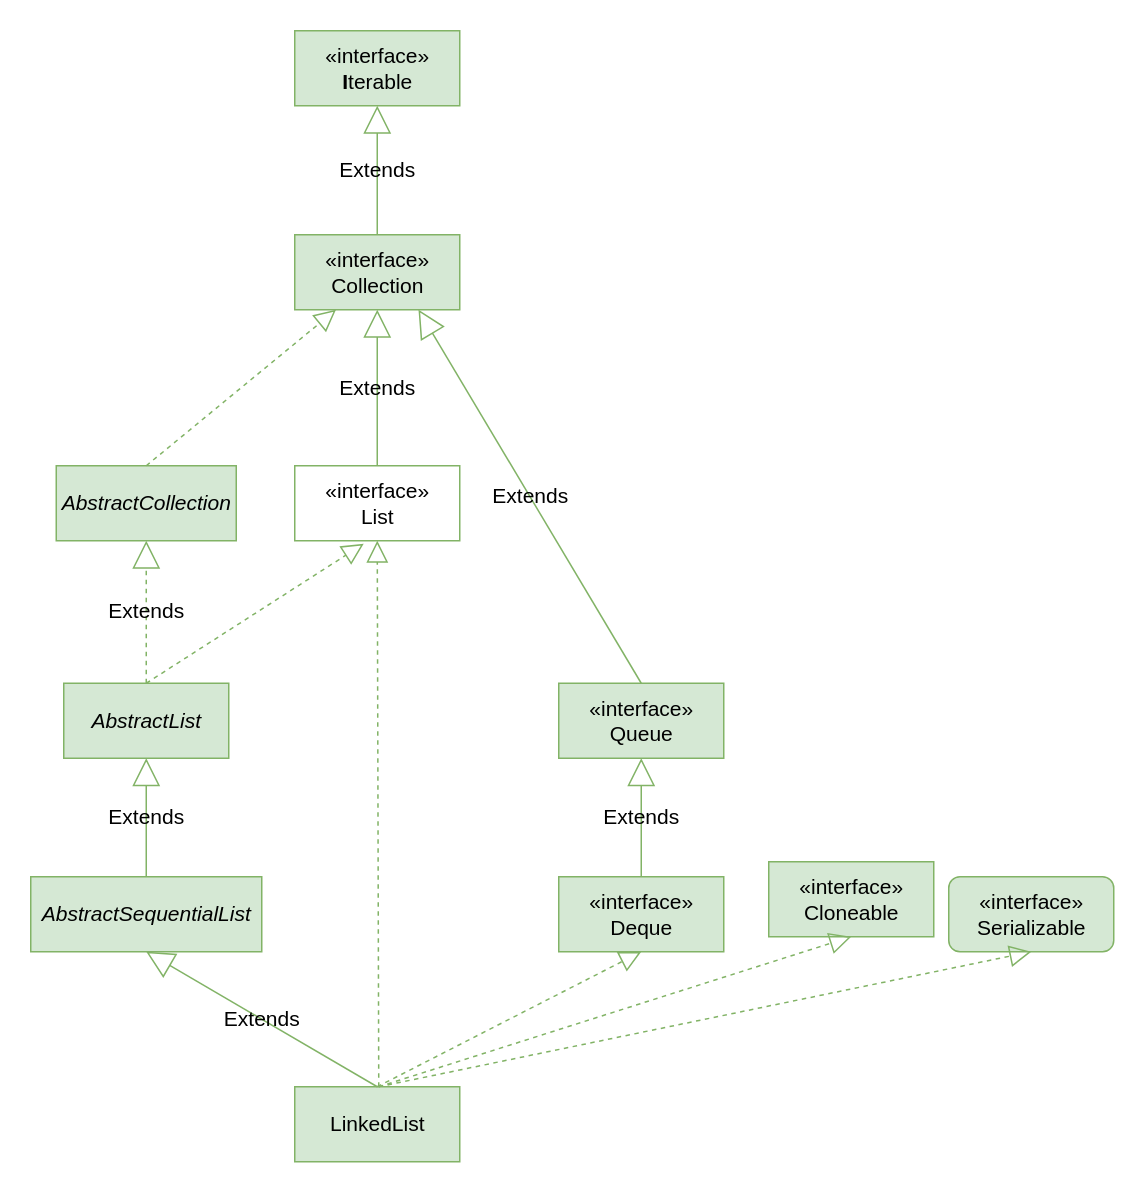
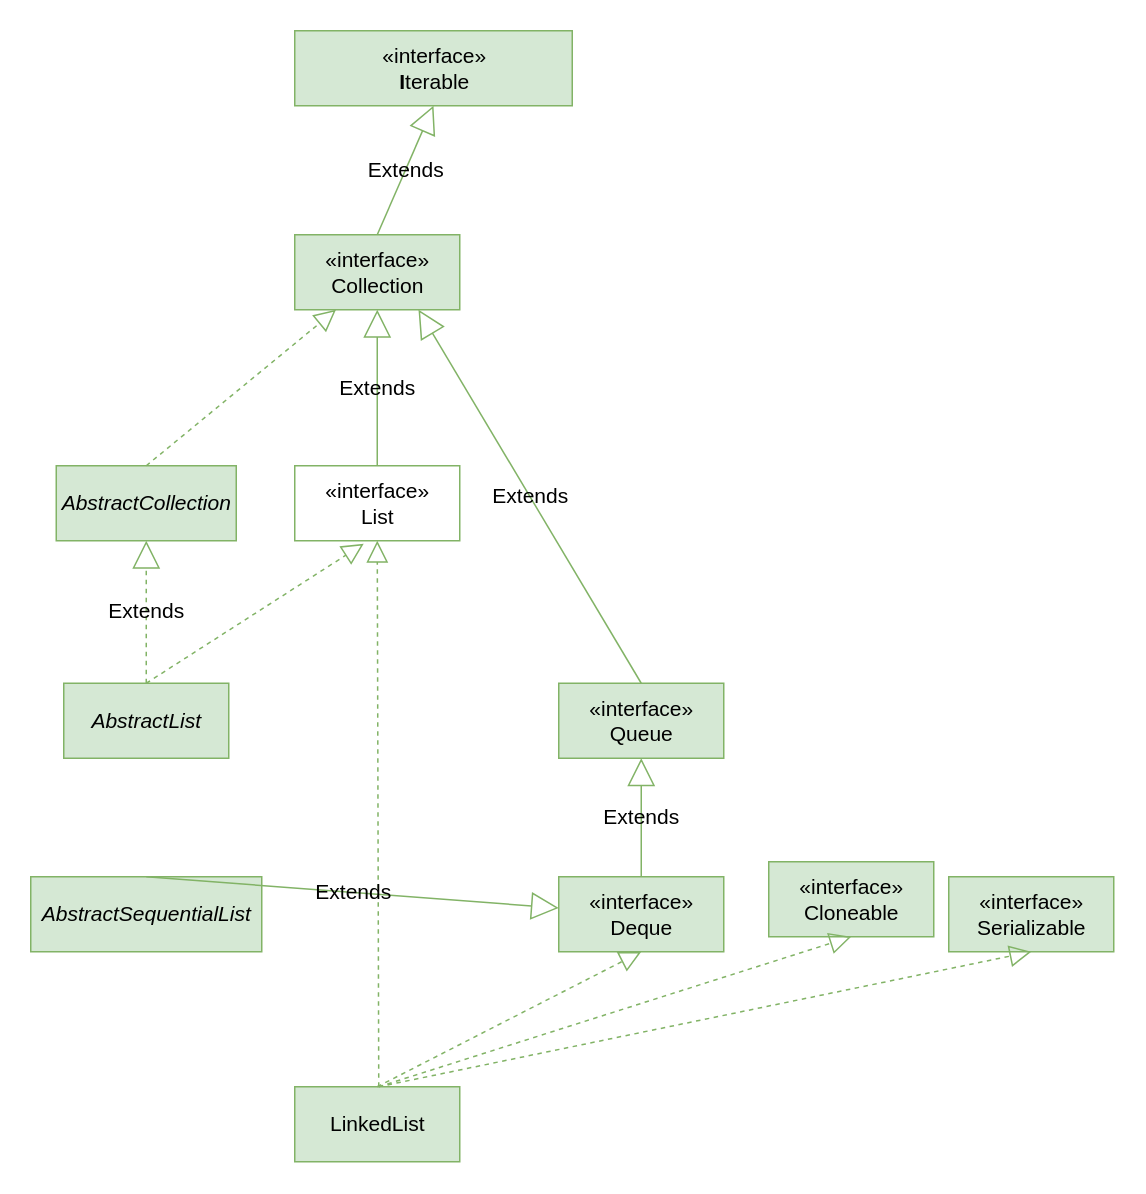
node "«interface»Iterable": size 165x75 -> 278x75
edge "AbstractSequentialList" -> "AbstractList": now "AbstractSequentialList" -> "«interface»Deque"
node "«interface»Serializable": shape rounded rectangle -> rectangle
edge "LinkedList" -> "AbstractSequentialList": removed, label "Extends"
